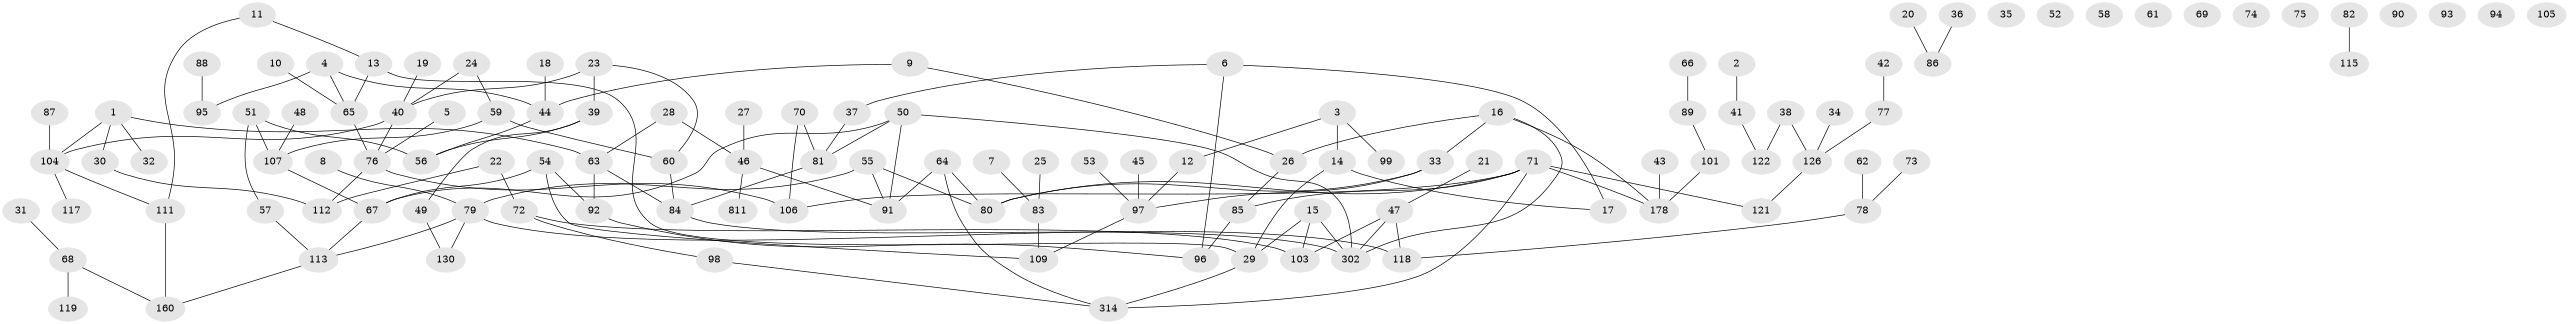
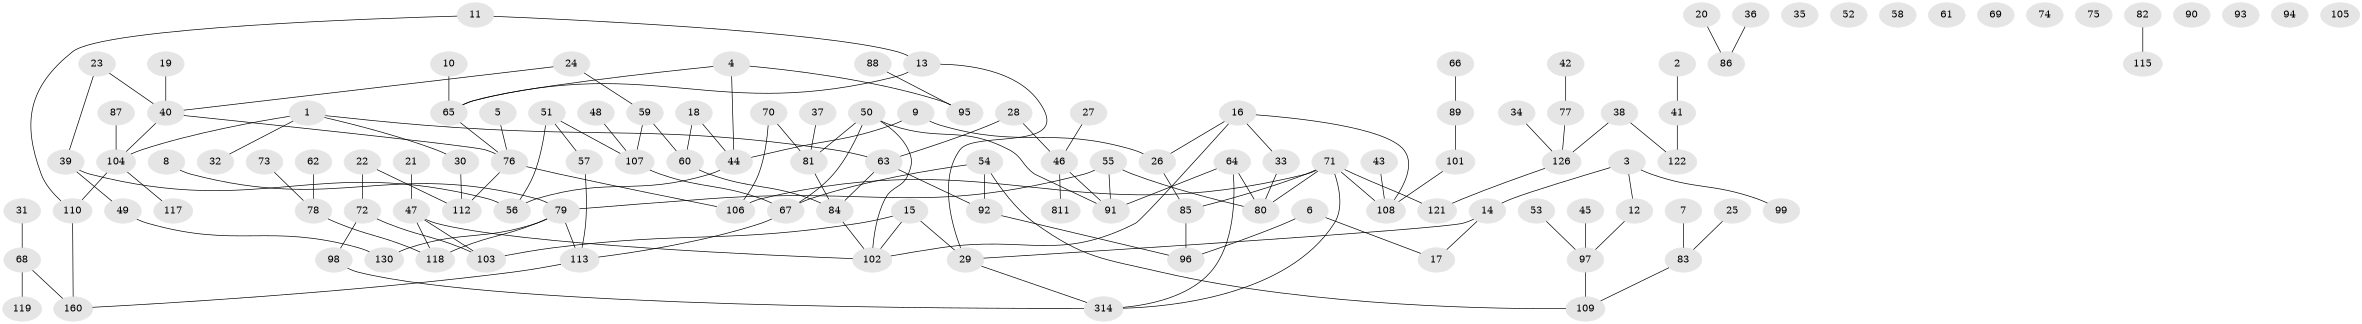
edge "6" -- "37": removed
edge "23" -- "60": now "18" -- "60"
edge "33" -- "97": removed
node "111": label "111" -> "110"
node "178": label "178" -> "108"
node "302": label "302" -> "102"
